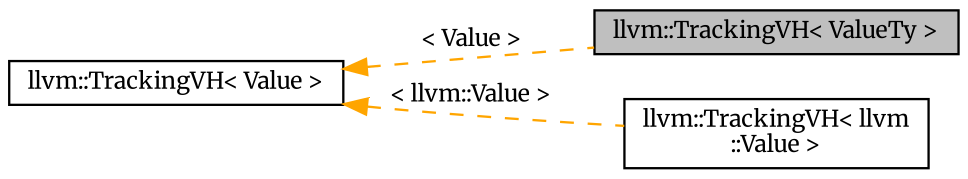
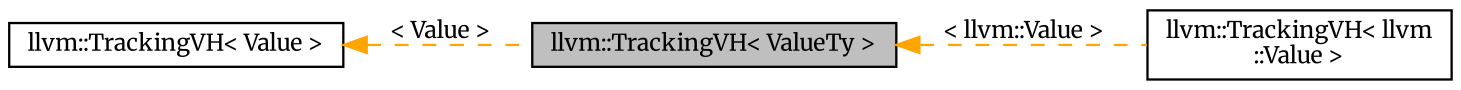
edge "llvm::TrackingVH< llvm ::Value >" -> "llvm::TrackingVH< Value >": now "llvm::TrackingVH< llvm ::Value >" -> "llvm::TrackingVH< ValueTy >"
